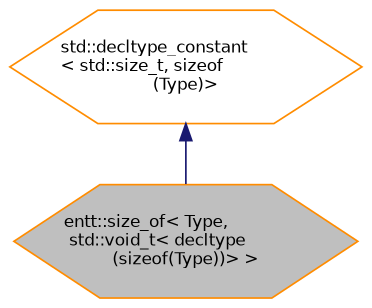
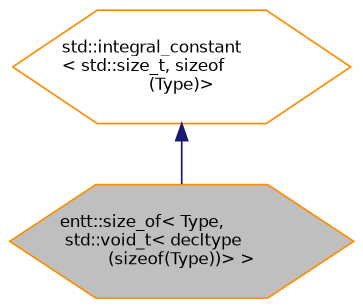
node "std::decltype_constant < std::size_t, sizeof (Type)>": label "std::decltype_constant < std::size_t, sizeof (Type)>" -> "std::integral_constant < std::size_t, sizeof (Type)>"
